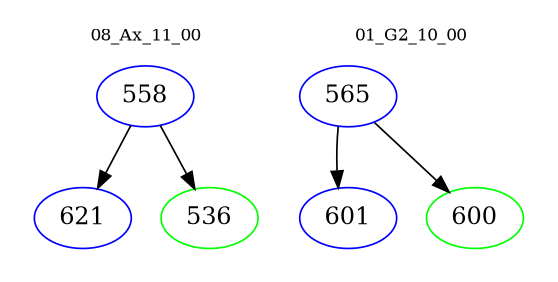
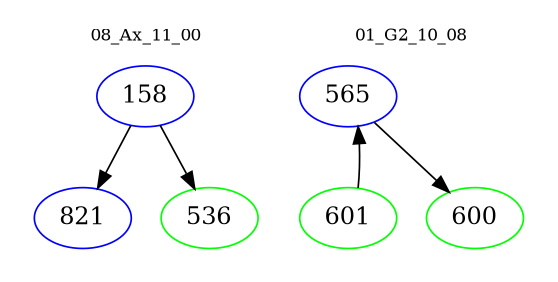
cluster "01_G2_10_00": label "01_G2_10_00" -> "01_G2_10_08"
node "558": label "558" -> "158"
edge "565" -> "601": reversed
node "621": label "621" -> "821"
node "601": color blue -> green
